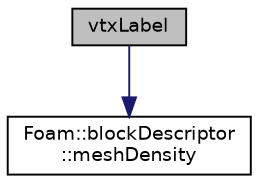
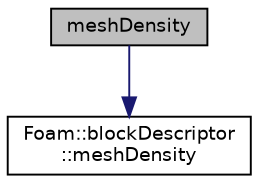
node "vtxLabel": label "vtxLabel" -> "meshDensity"
